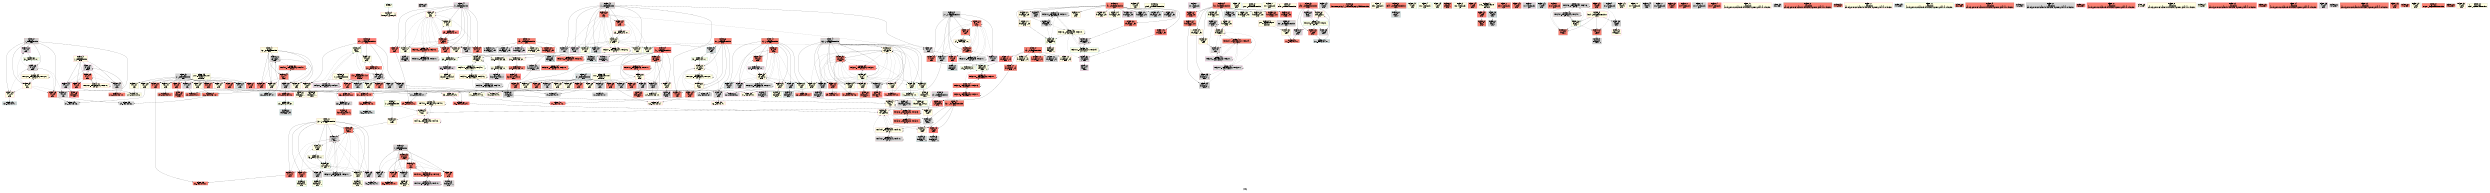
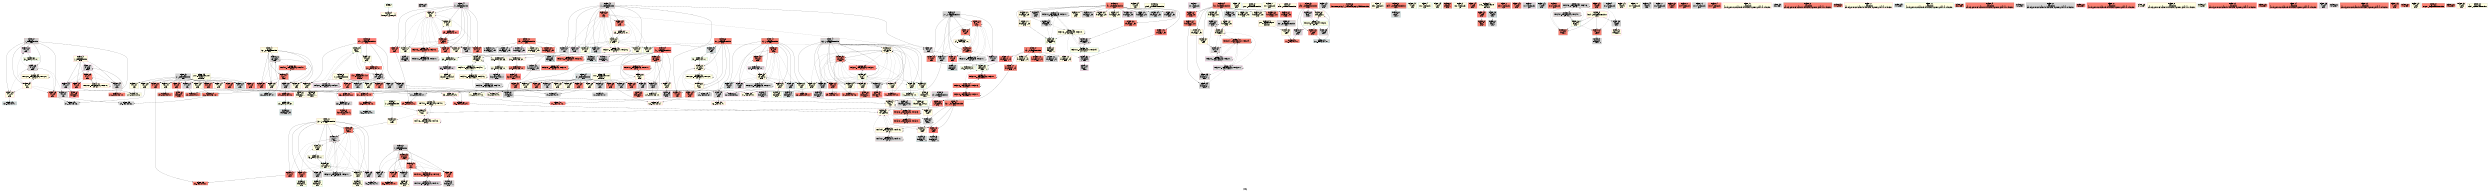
node "NodeID: 101": added
